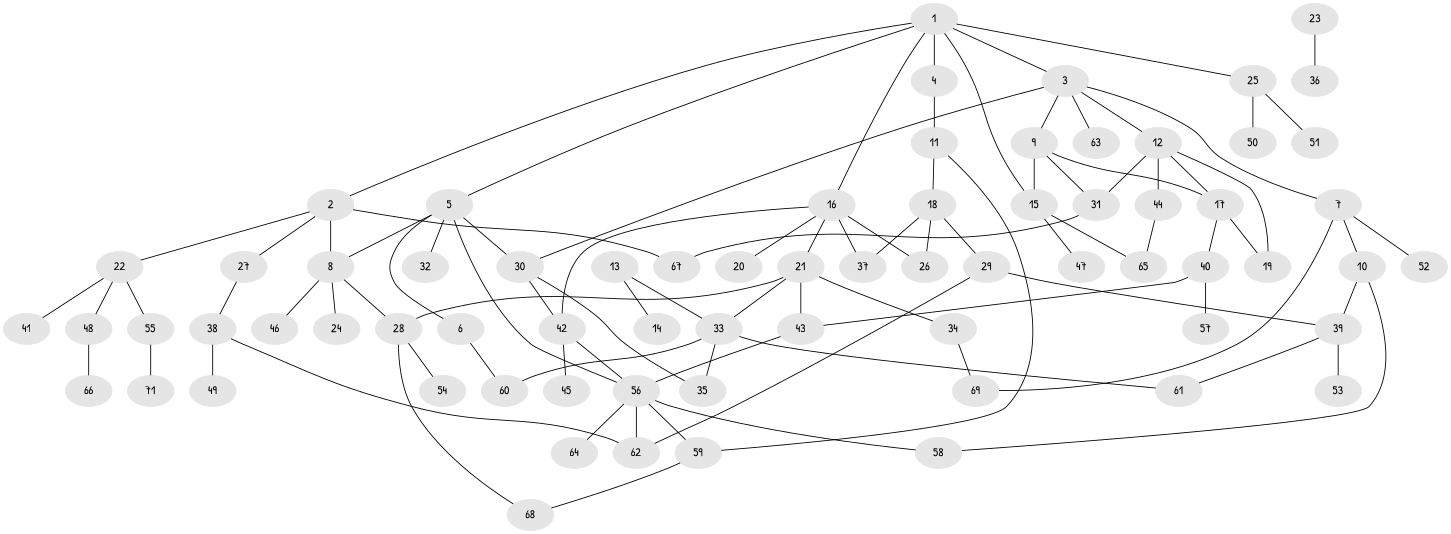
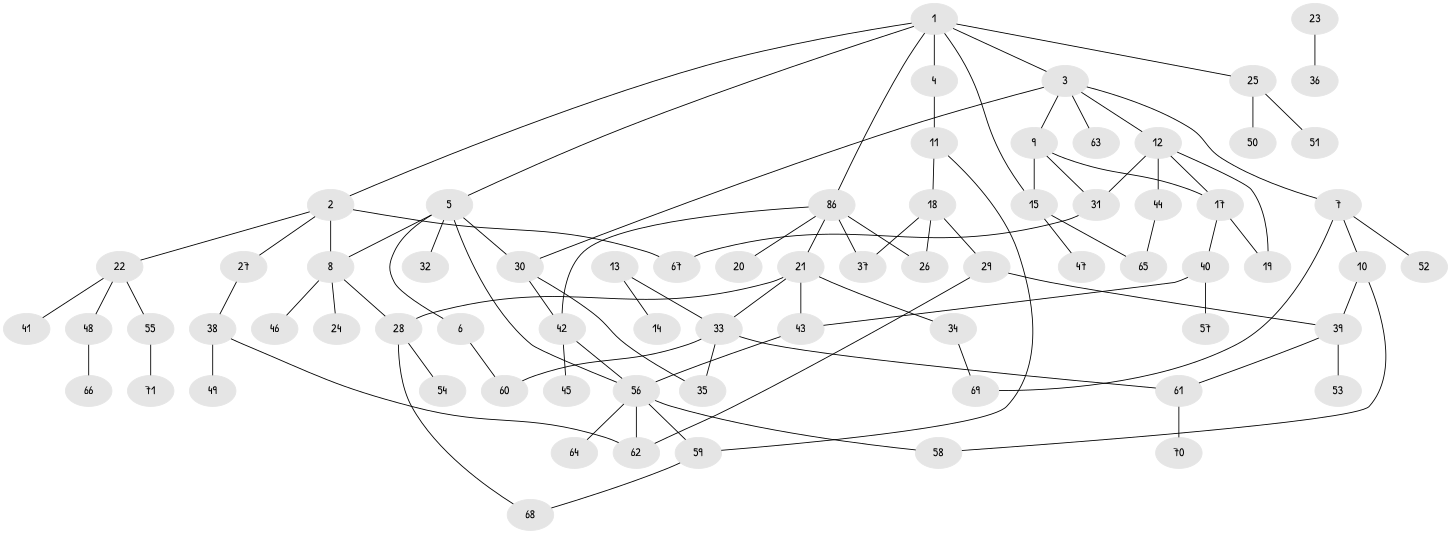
node "16": label "16" -> "86"
node "70": added
